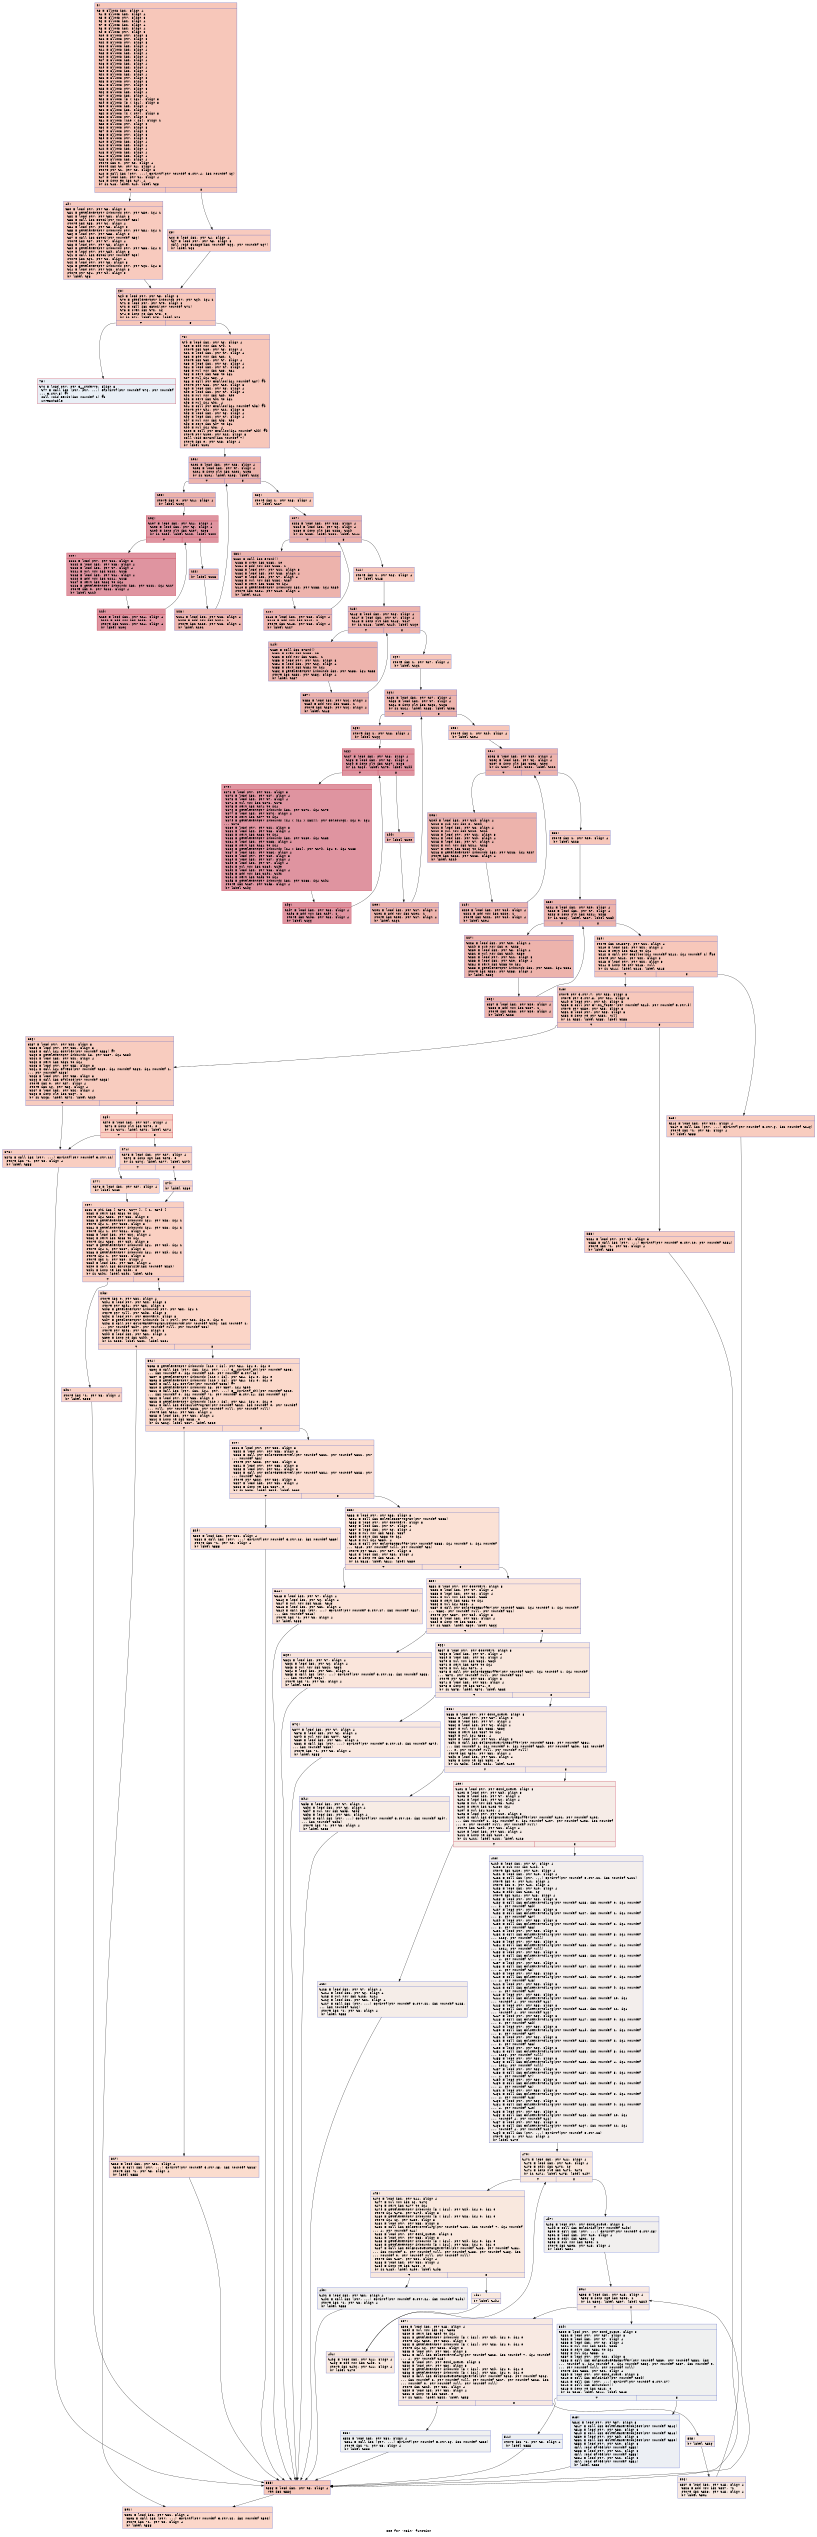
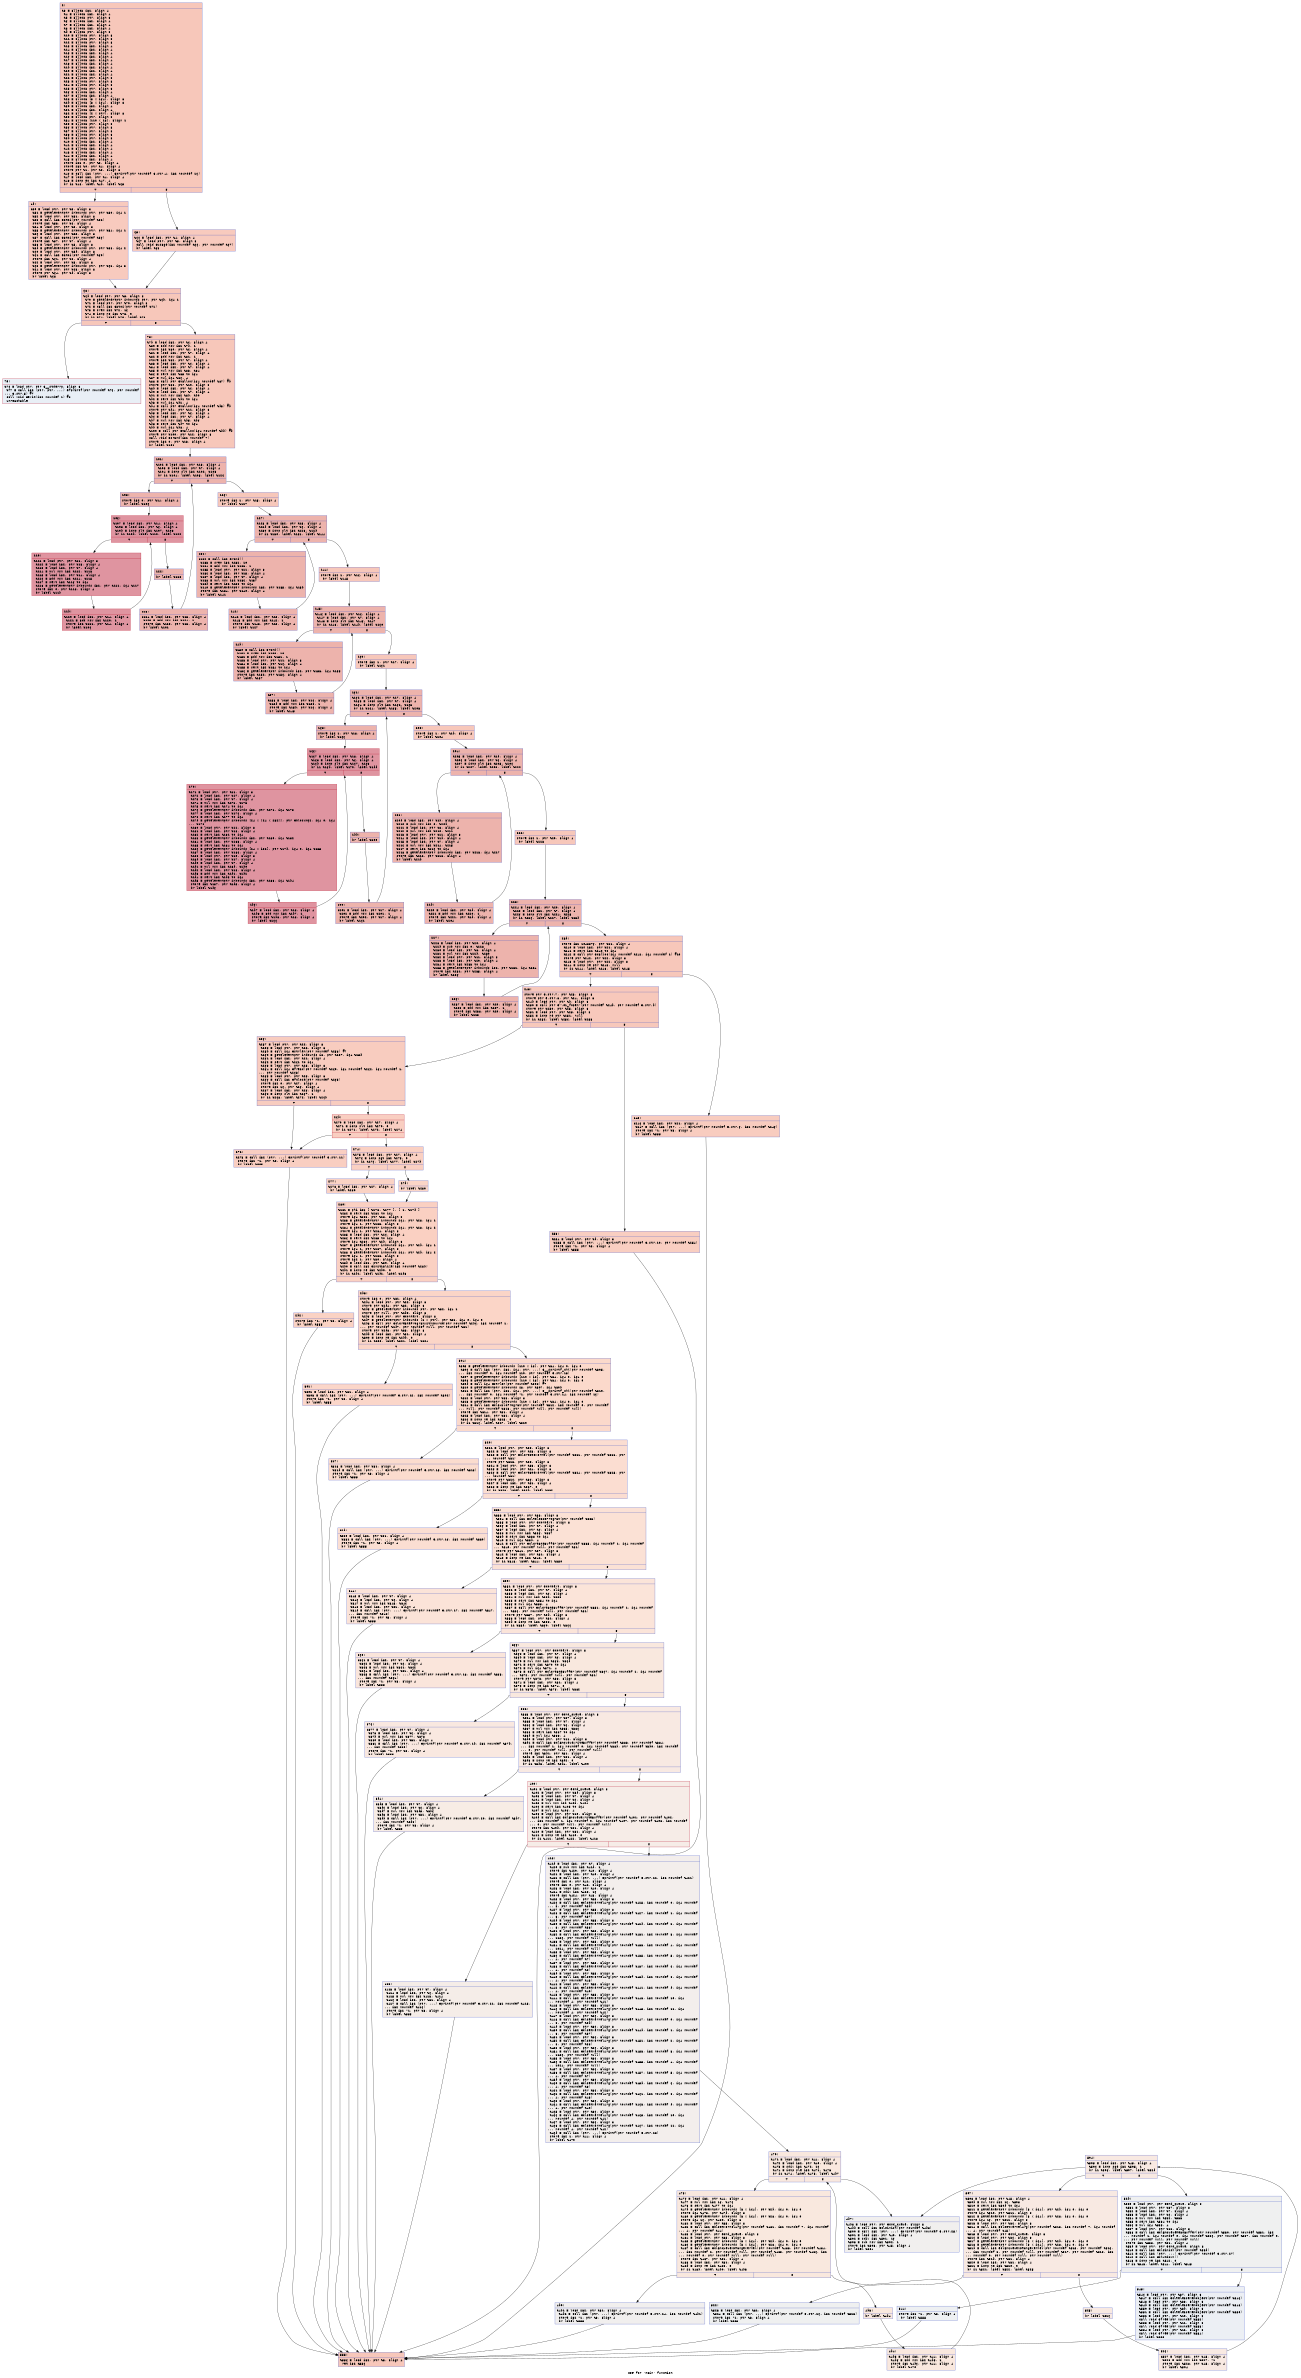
edge "497:" -> "504:": reversed
edge "555:" -> "301:": reversed
